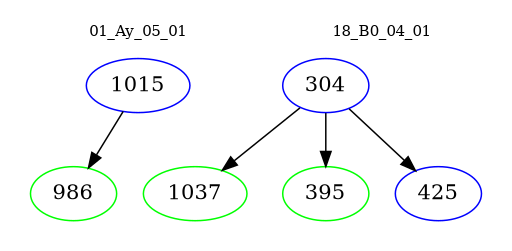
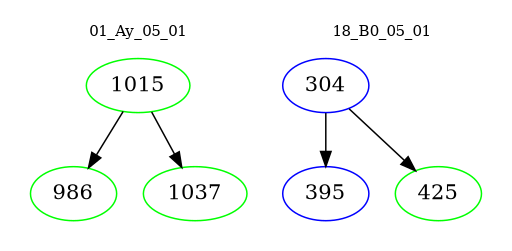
cluster "18_B0_04_01": label "18_B0_04_01" -> "18_B0_05_01"
node "1015": color blue -> green
edge "304" -> "1037": now "1015" -> "1037"
node "395": color green -> blue
node "425": color blue -> green
